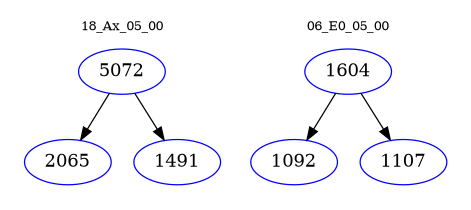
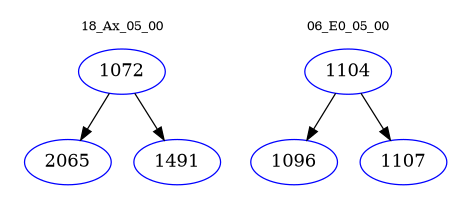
node "5072": label "5072" -> "1072"
node "1604": label "1604" -> "1104"
node "1092": label "1092" -> "1096"
